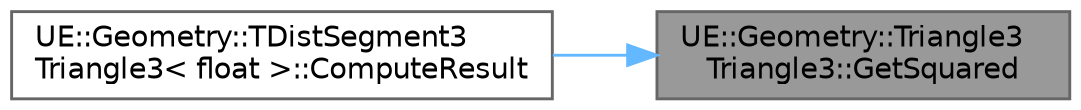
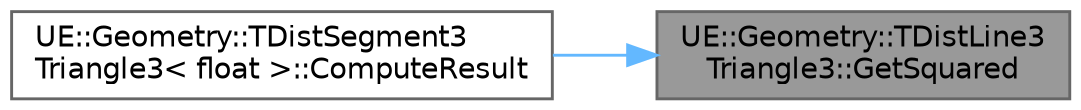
node "UE::Geometry::Triangle3 Triangle3::GetSquared": label "UE::Geometry::Triangle3 Triangle3::GetSquared" -> "UE::Geometry::TDistLine3 Triangle3::GetSquared"
